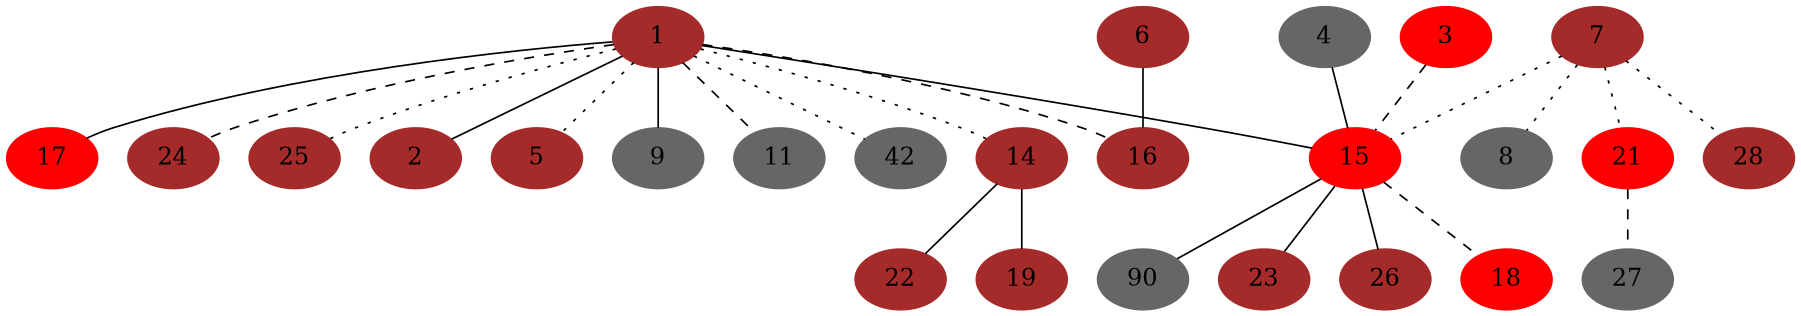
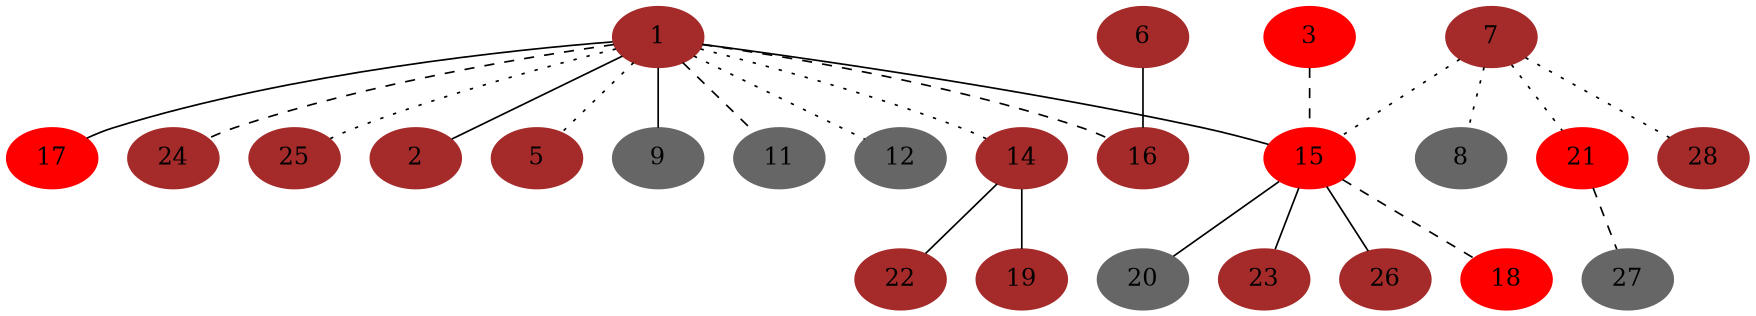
node "4": removed
node "42": label "42" -> "12"
node "90": label "90" -> "20"
